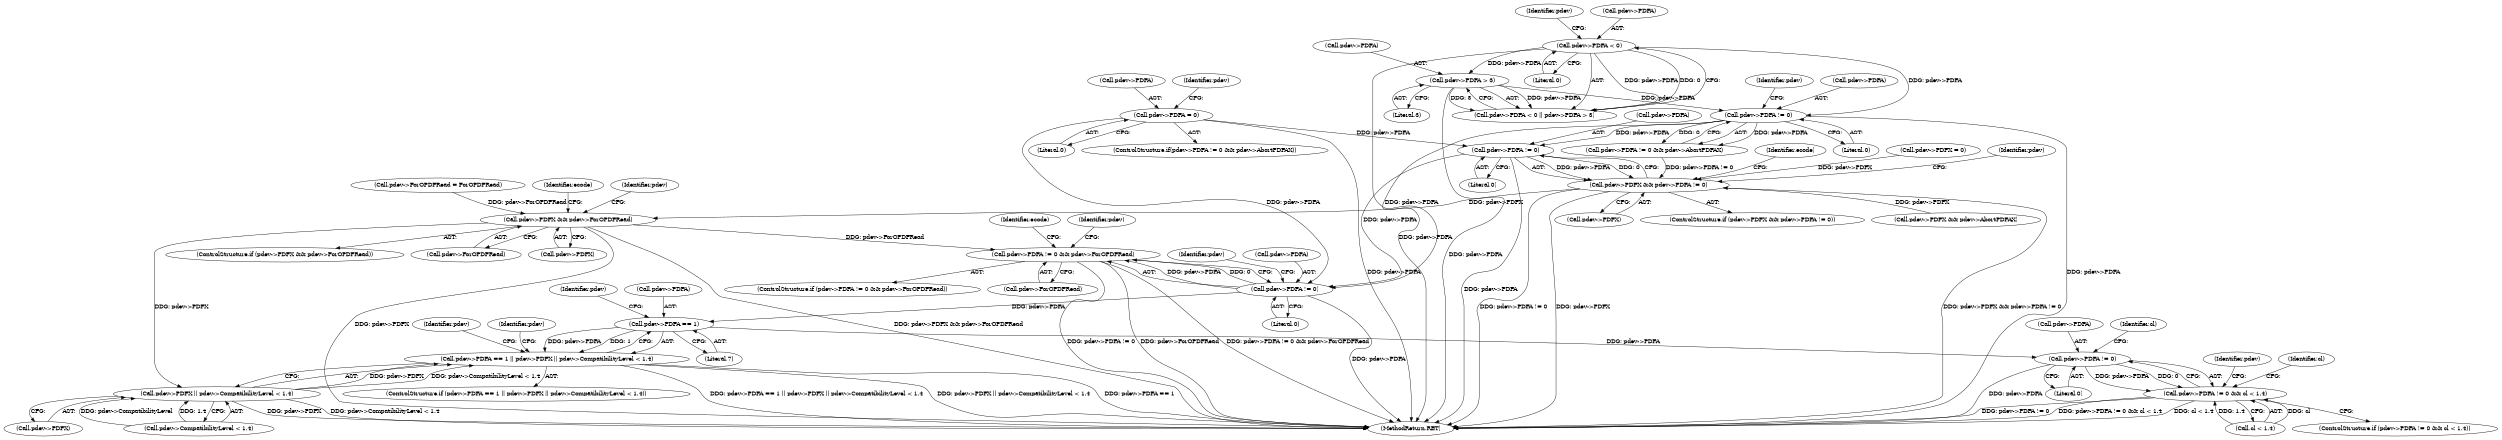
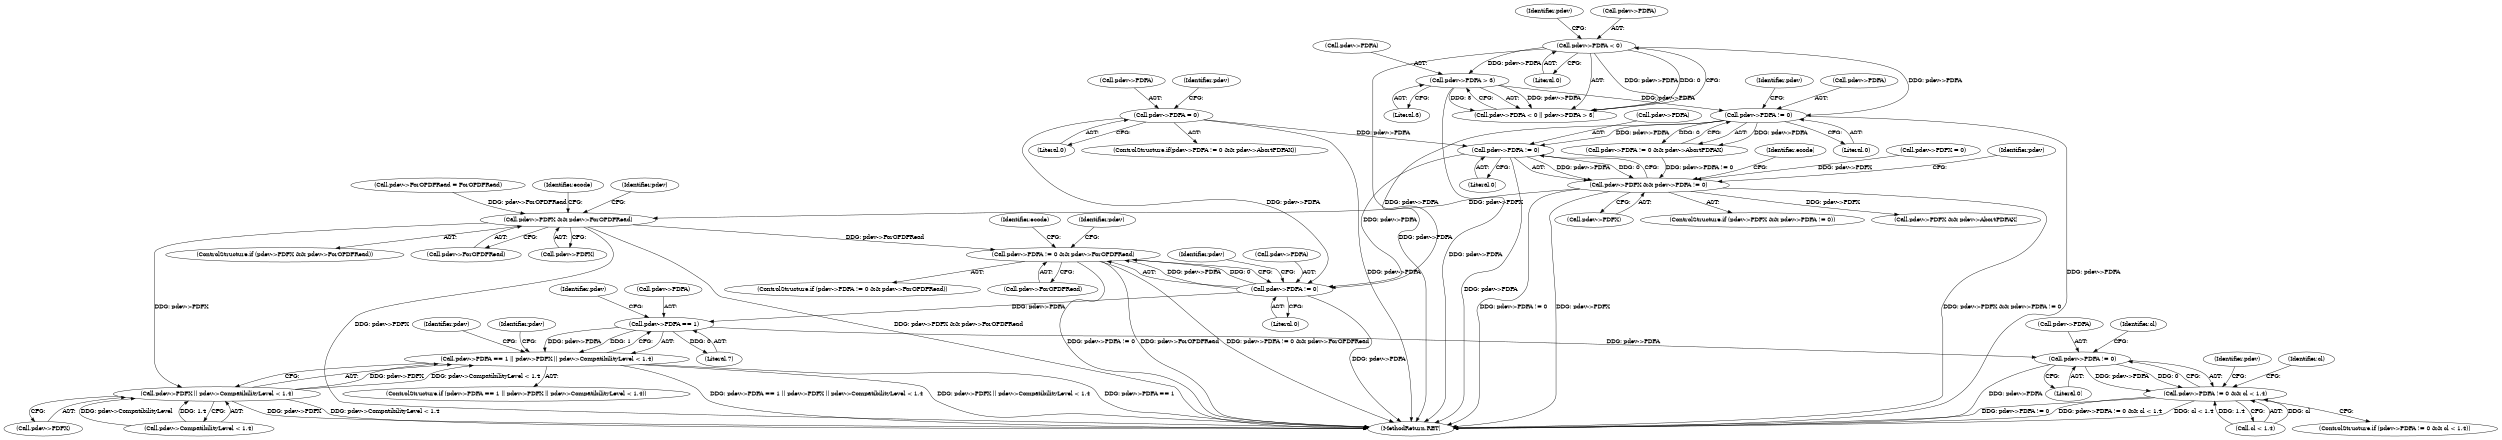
edge "(Call,pdev->PDFX && pdev->AbortPDFAX)" -> "(Call,pdev->PDFX && pdev->PDFA != 0)": reversed
edge "(Call,pdev->PDFA == 1)" -> "(Literal,7)": label "CFG: " -> "DDG: 0"
